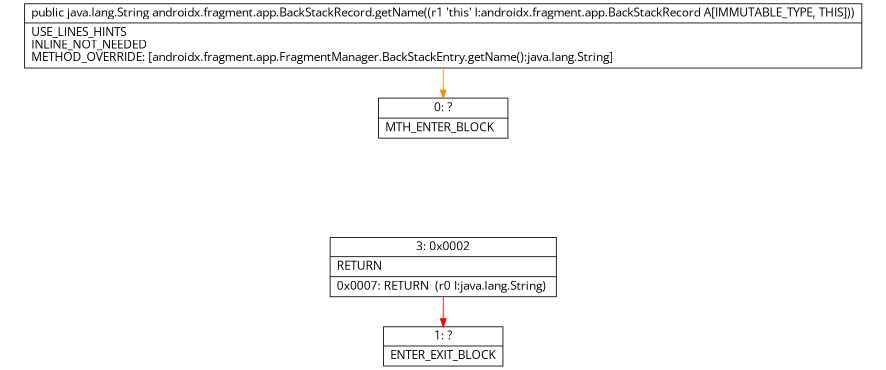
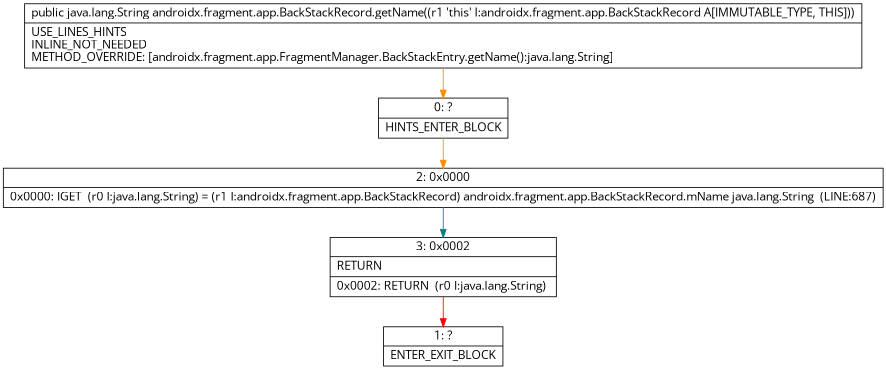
node "0: ?": text "MTH_ENTER_BLOCK" -> "HINTS_ENTER_BLOCK"
node "2: 0x0000": added
node "3: 0x0002": text "0x0007: RETURN  (r0 I:java.lang.String)" -> "0x0002: RETURN  (r0 I:java.lang.String)"
